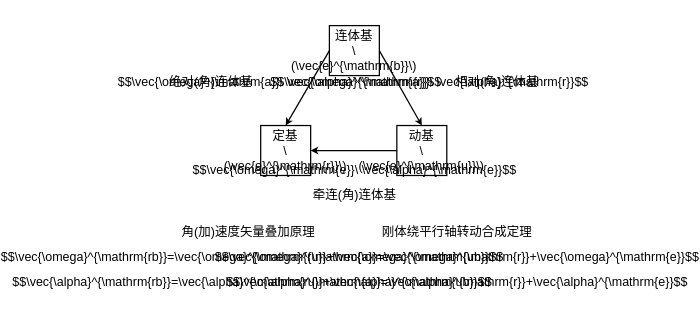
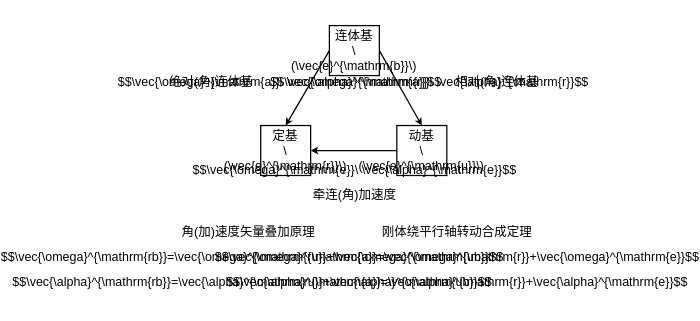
node "牵连(角)连体基": label "牵连(角)连体基" -> "牵连(角)加速度"
